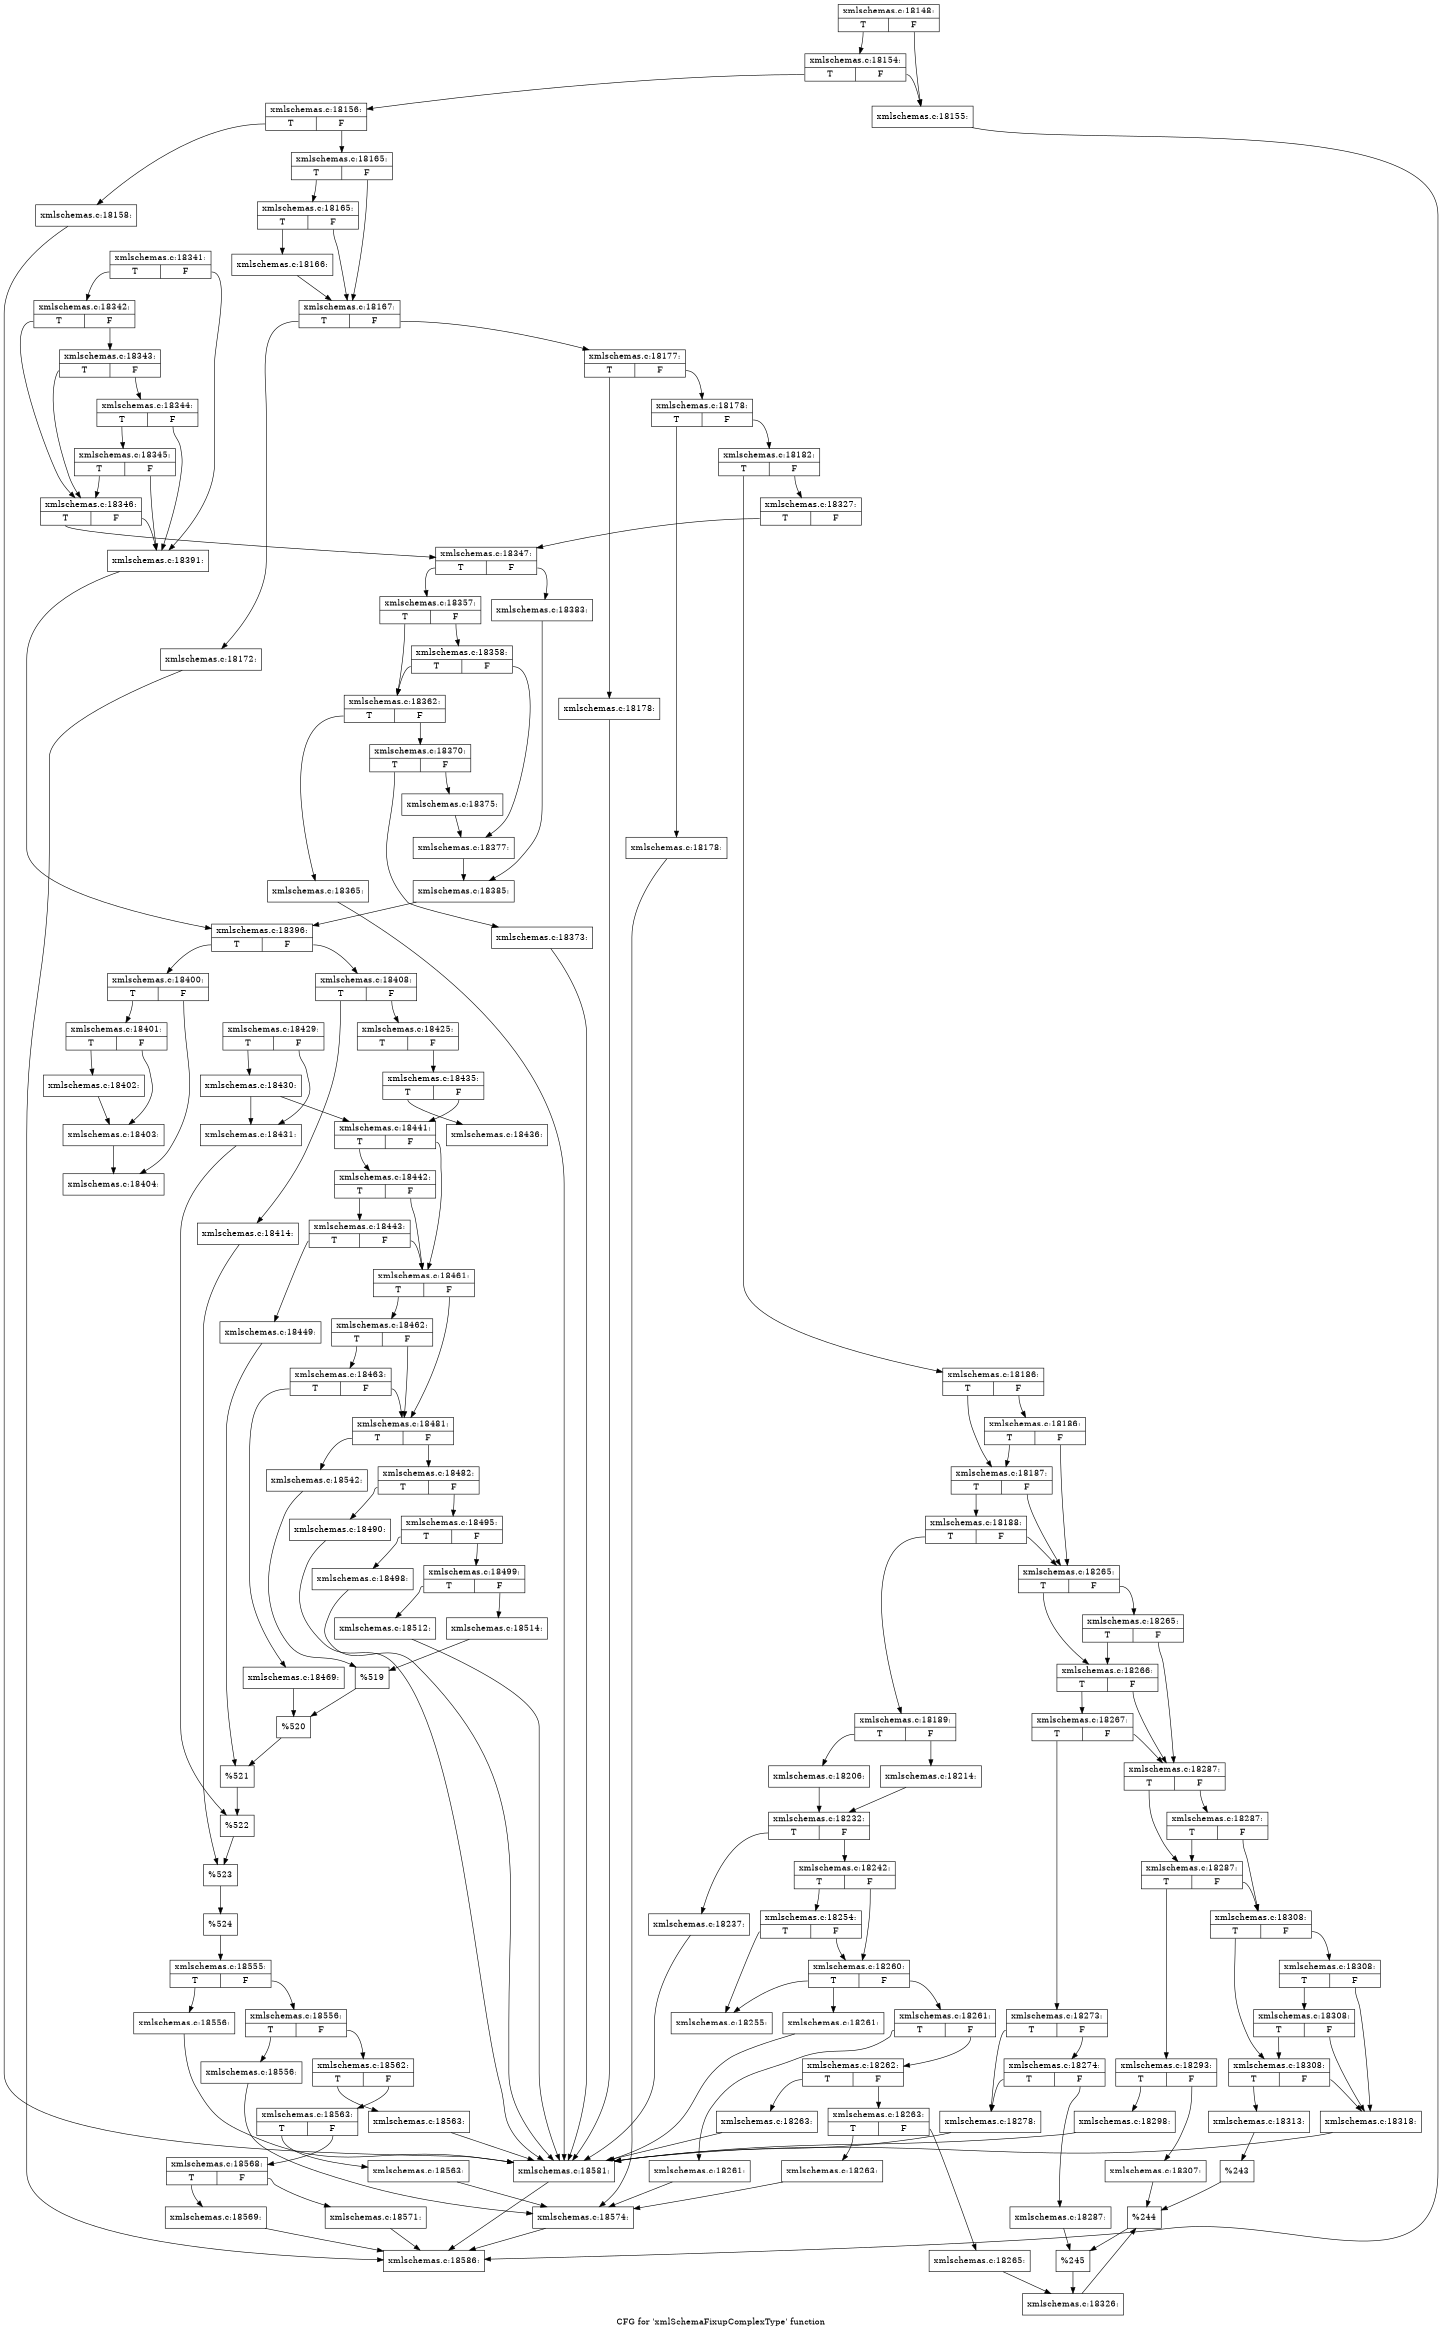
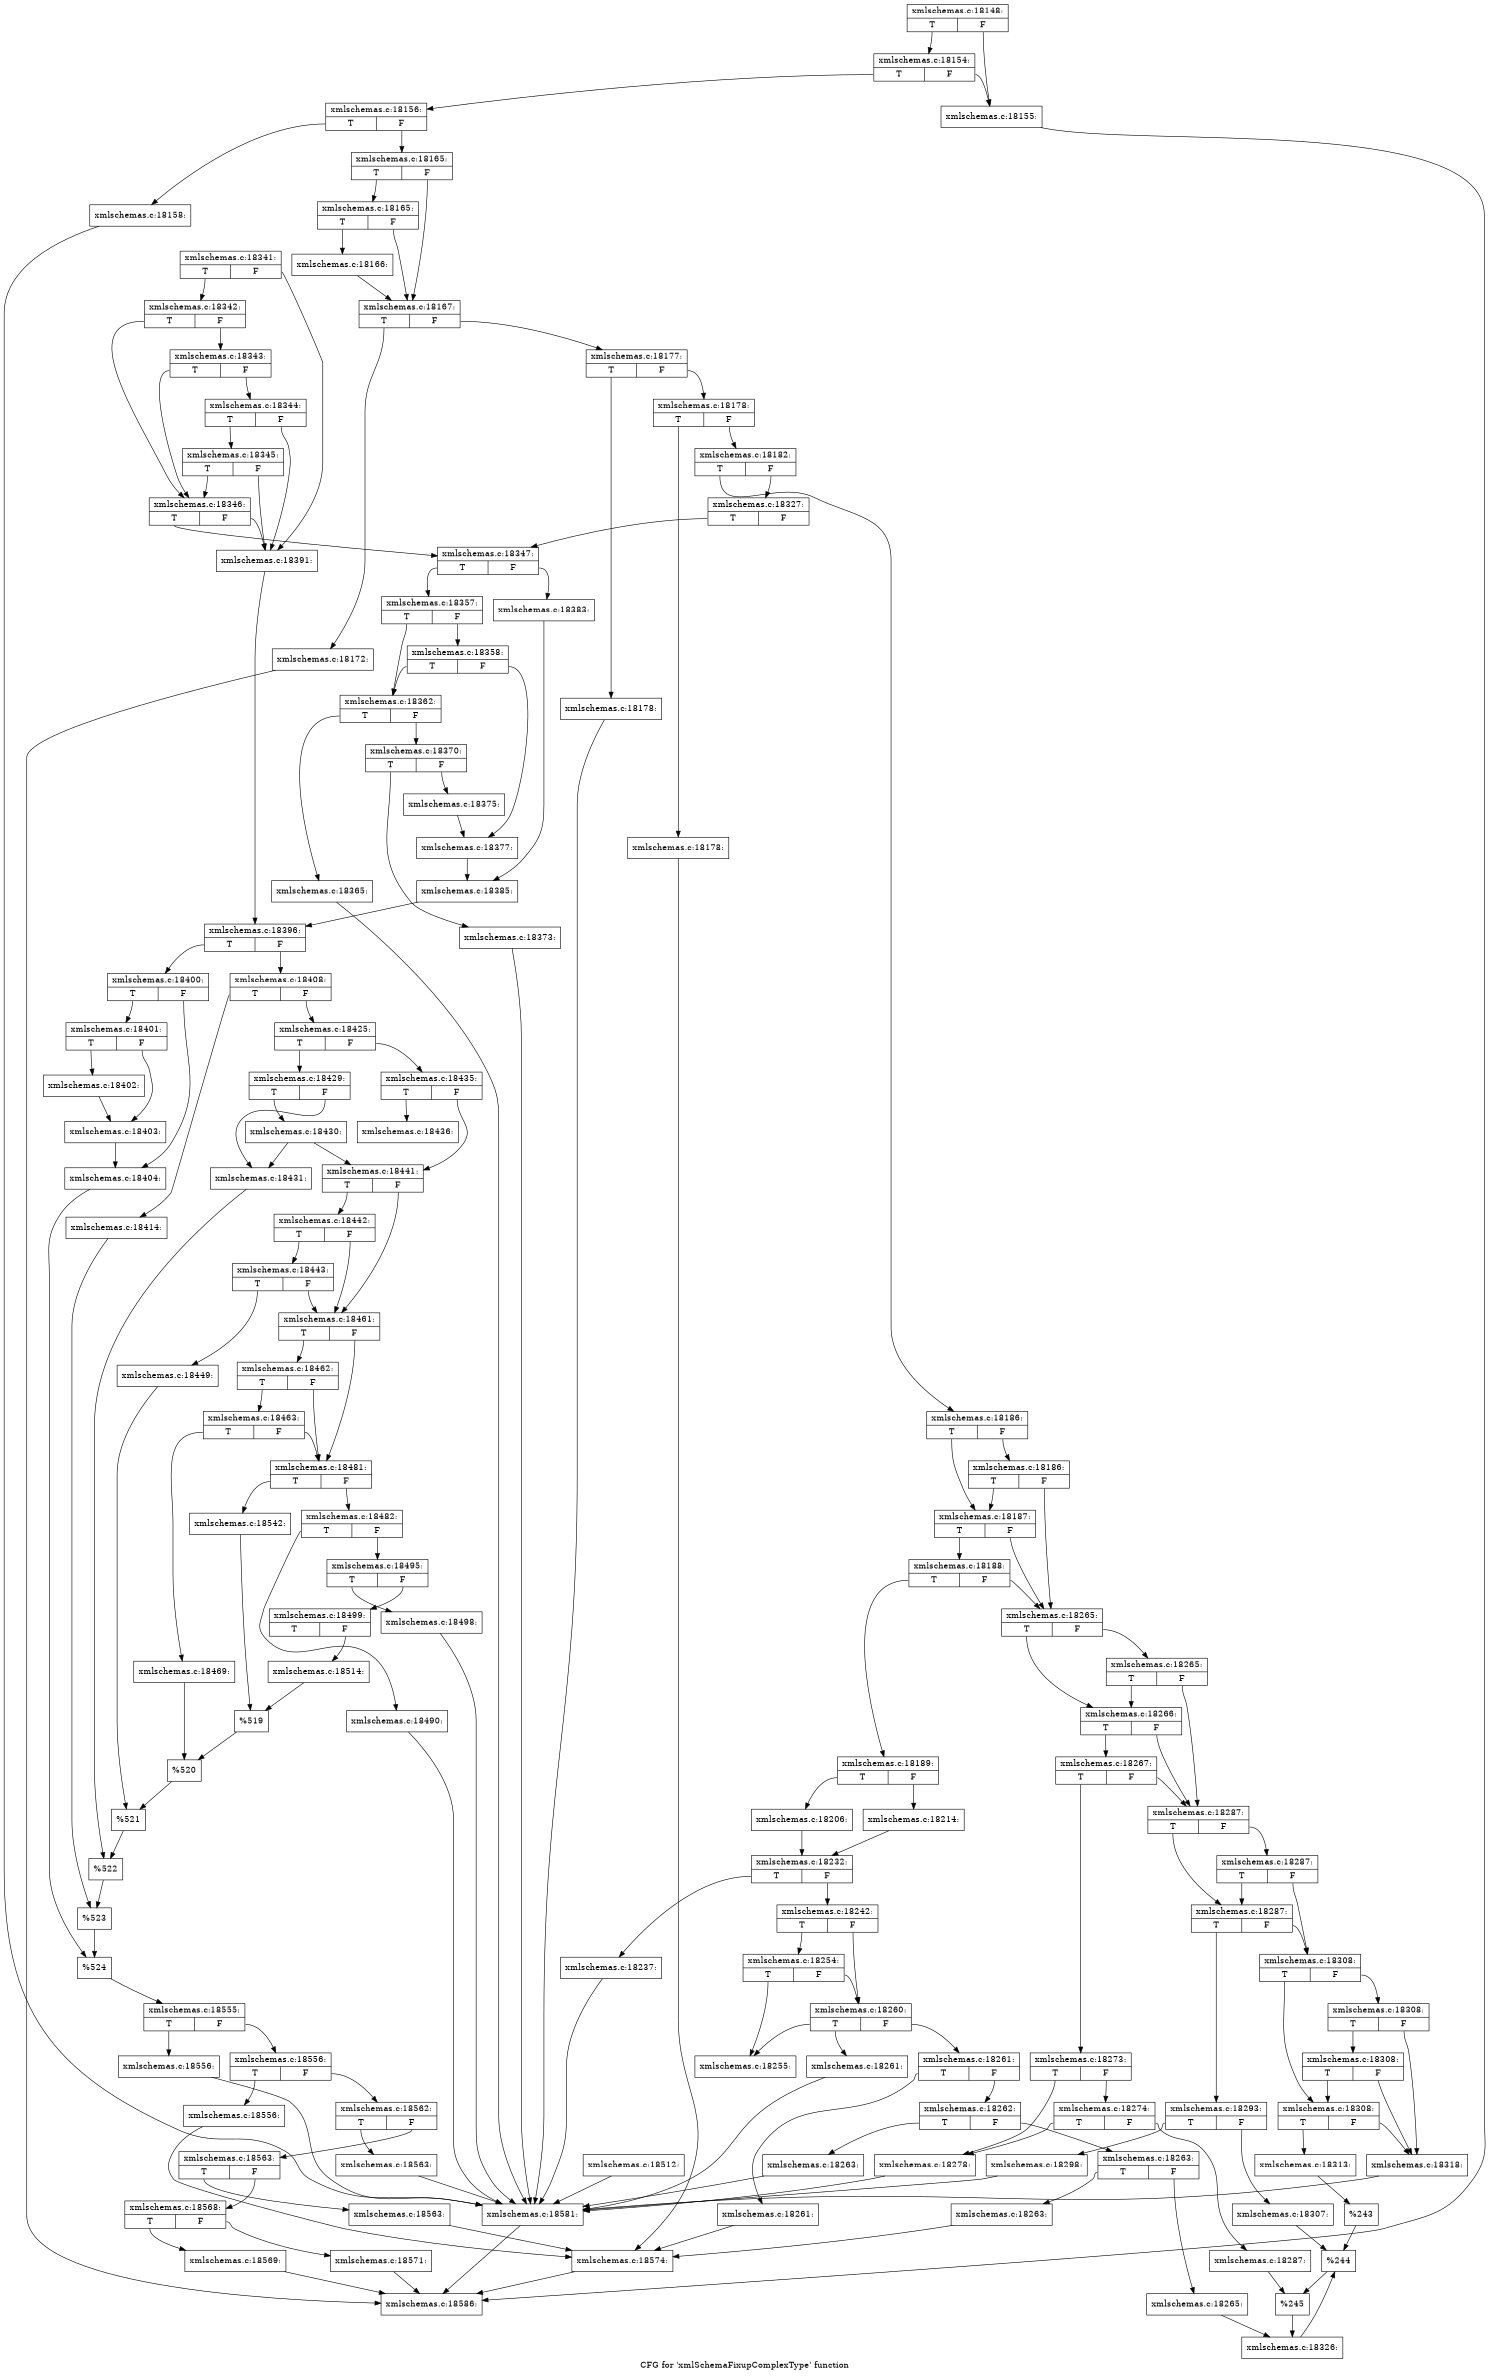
edge "xmlschemas.c:18425:" -> "xmlschemas.c:18429:": added
edge "xmlschemas.c:18404:" -> "%524": added
edge "xmlschemas.c:18499:" -> "xmlschemas.c:18512:": removed
